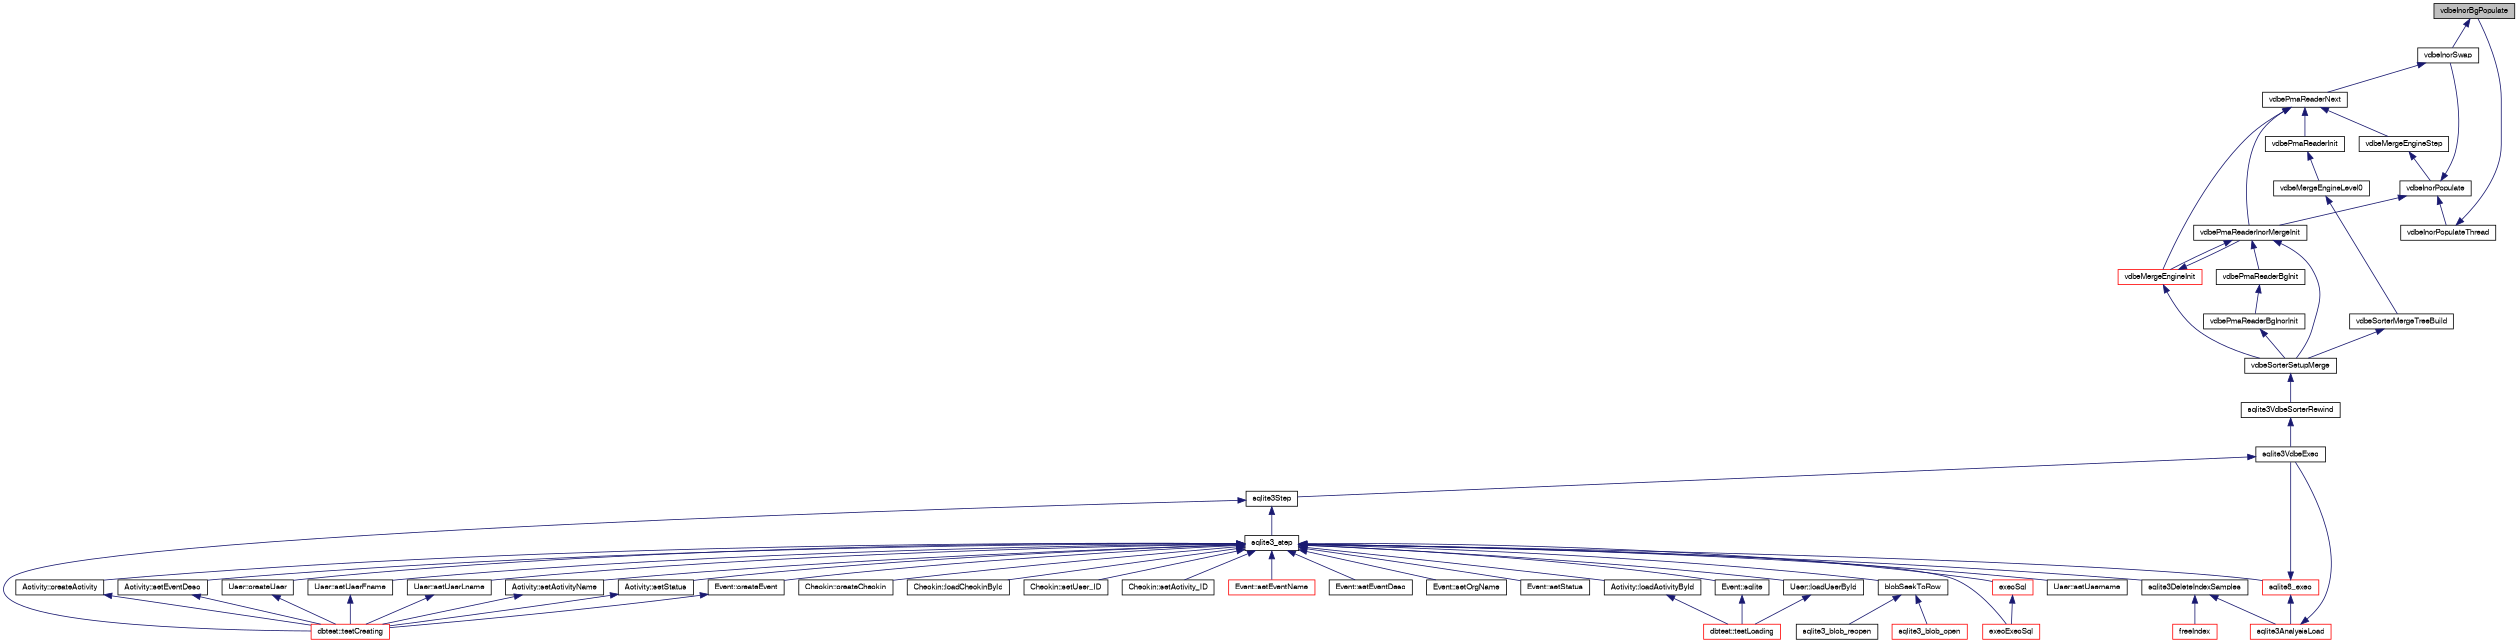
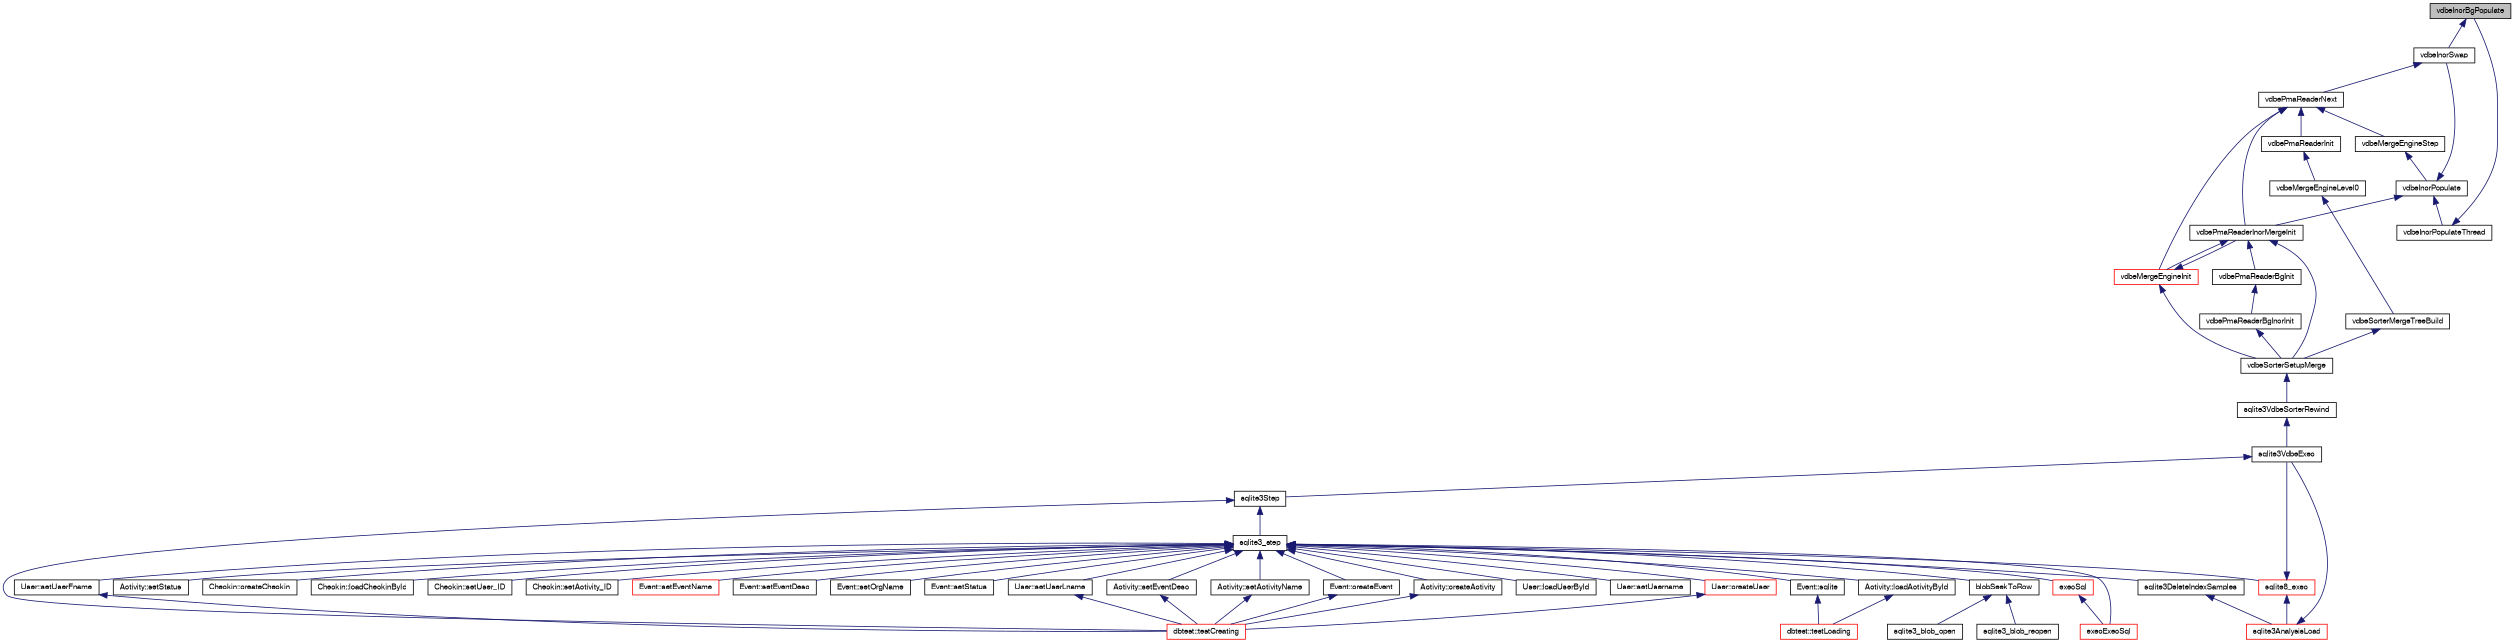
node "User::createUser": color black -> red
edge "dbtest::testCreating" -> "Activity::setStatus": removed
edge "dbtest::testLoading" -> "User::loadUserById": removed
node "sqlite3_blob_open": color red -> black
node "freeIndex": removed
